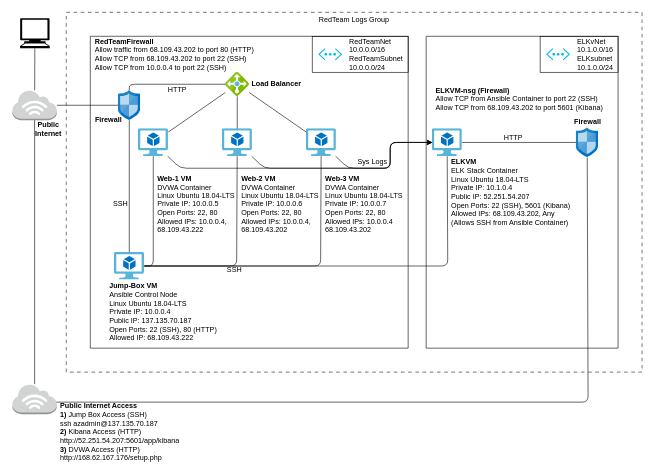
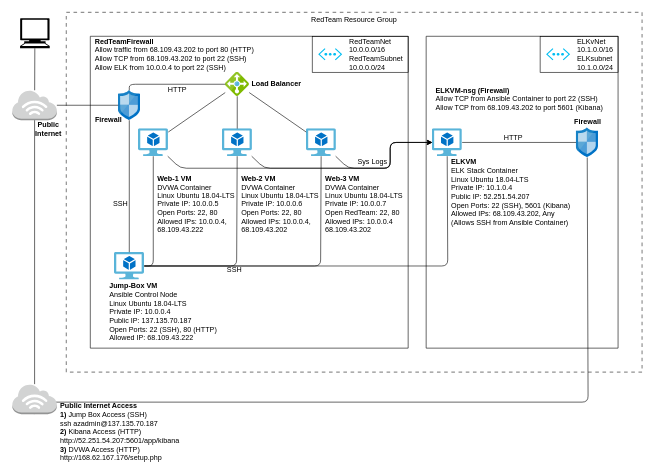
node "RedTeam Logs Group": label "RedTeam Logs Group" -> "RedTeam Resource Group"
node "RedTeamFirewall Allow traffic from 68.109.43.202 to port 80 (HTTP) Allow TCP from 68.109.43.202 to port 22 (SSH) Allow TCP from 10.0.0.4 to port 22 (SSH)": label "RedTeamFirewall Allow traffic from 68.109.43.202 to port 80 (HTTP) Allow TCP from 68.109.43.202 to port 22 (SSH) Allow TCP from 10.0.0.4 to port 22 (SSH)" -> "RedTeamFirewall Allow traffic from 68.109.43.202 to port 80 (HTTP) Allow TCP from 68.109.43.202 to port 22 (SSH) Allow ELK from 10.0.0.4 to port 22 (SSH)"
node "Web-3 VM DVWA Container Linux Ubuntu 18.04-LTS Private IP: 10.0.0.7 Open Ports: 22, 80 Allowed IPs: 10.0.0.4 68.109.43.202": label "Web-3 VM DVWA Container Linux Ubuntu 18.04-LTS Private IP: 10.0.0.7 Open Ports: 22, 80 Allowed IPs: 10.0.0.4 68.109.43.202" -> "Web-3 VM DVWA Container Linux Ubuntu 18.04-LTS Private IP: 10.0.0.7 Open RedTeam: 22, 80 Allowed IPs: 10.0.0.4 68.109.43.202"
